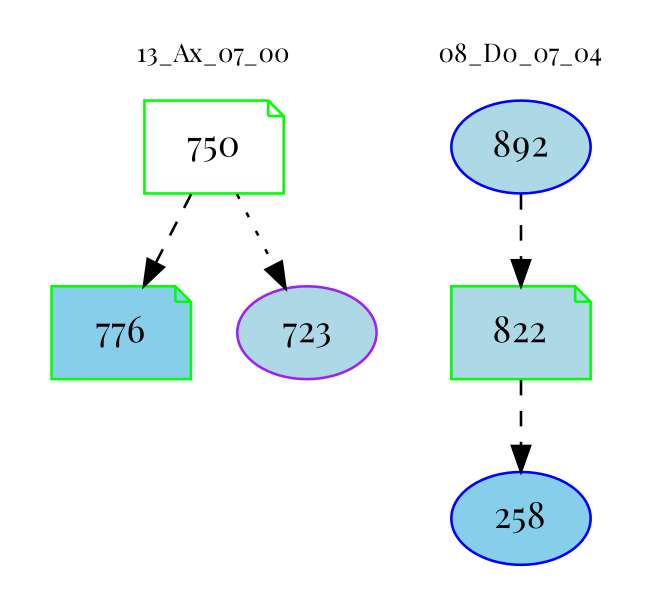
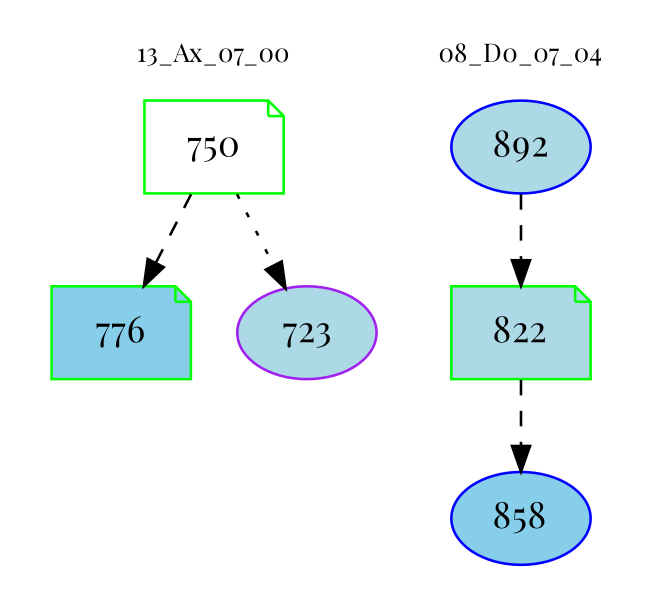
node "258": label "258" -> "858"
